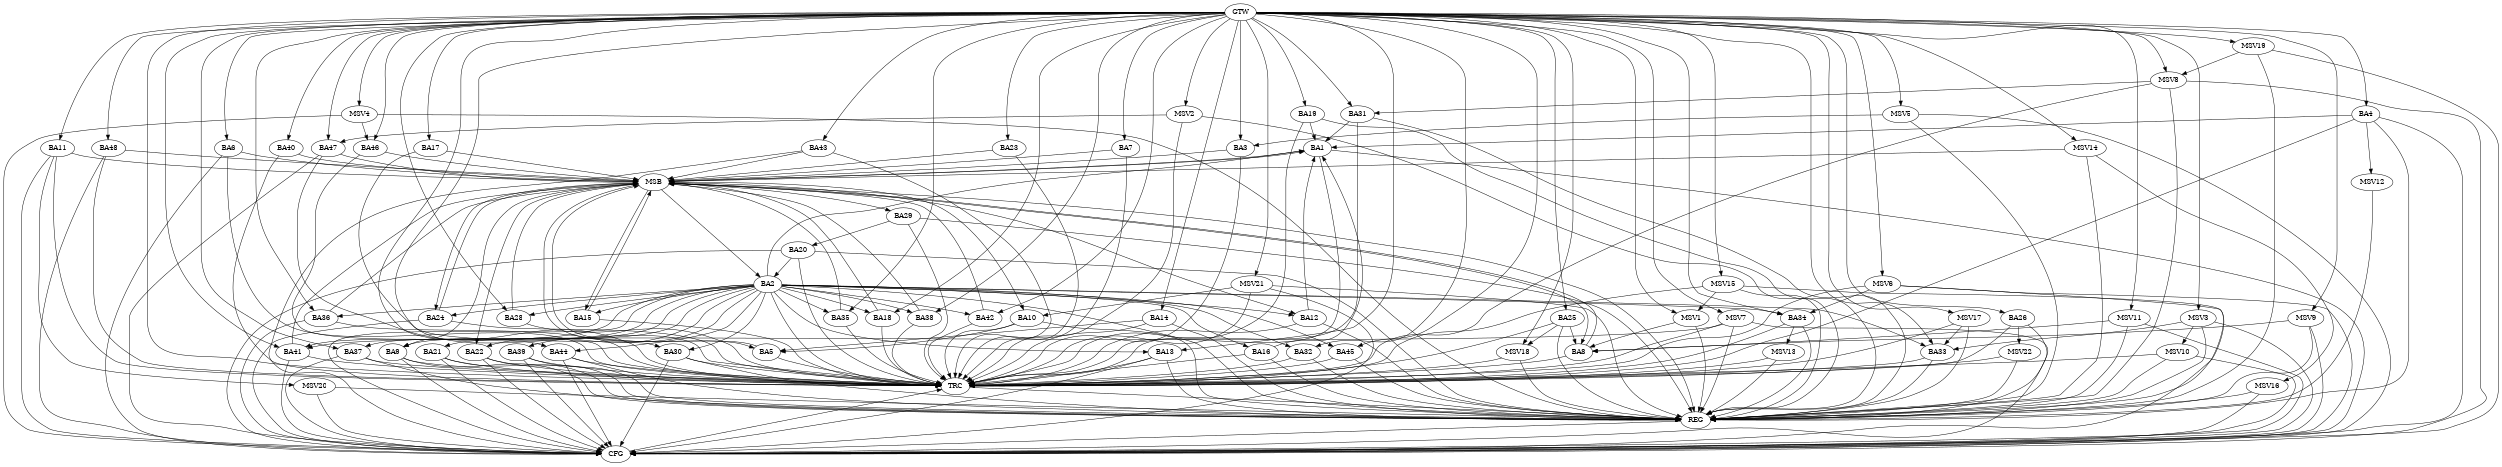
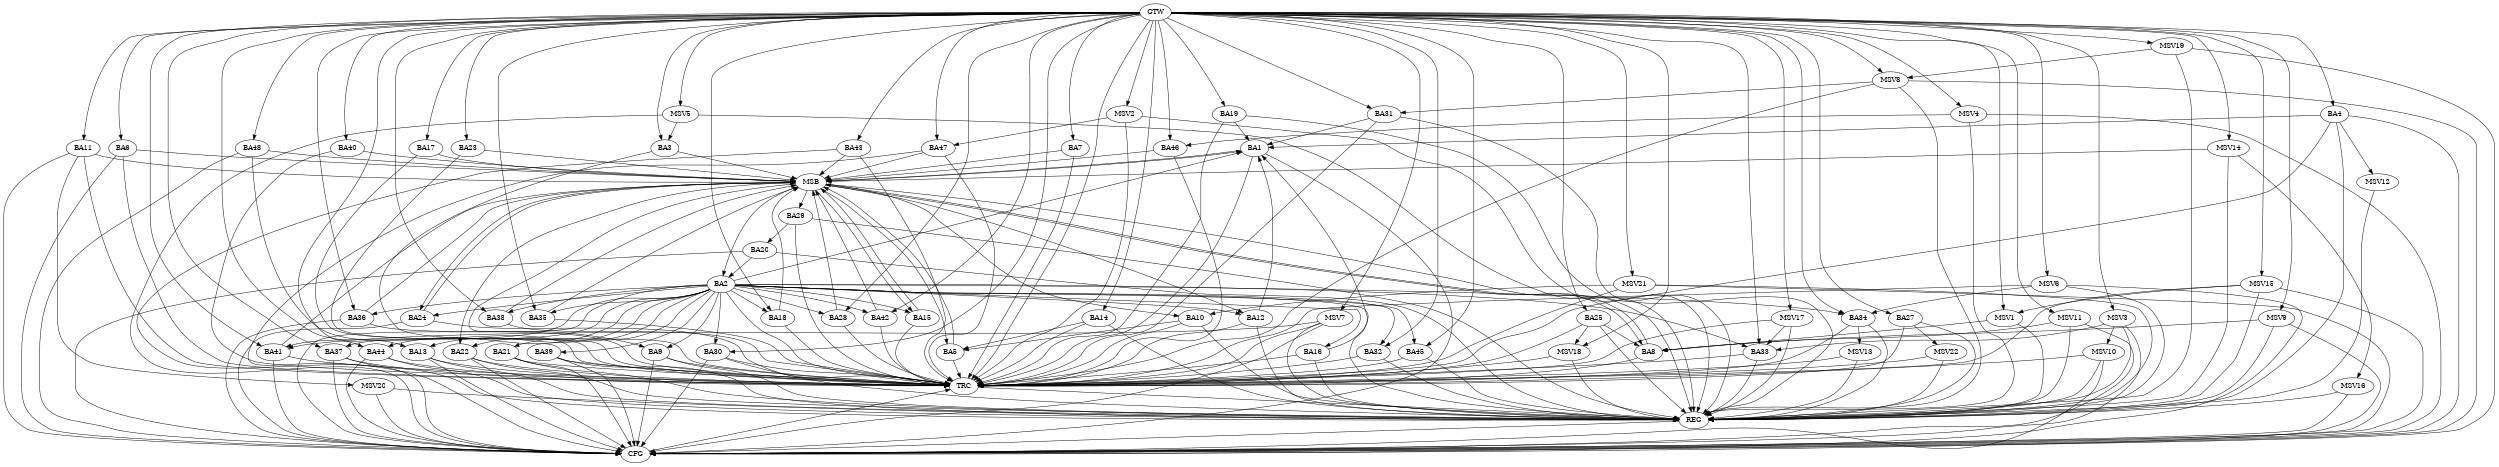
node "BA26": label "BA26" -> "BA27"
edge "BA20" -> "TRC": removed
